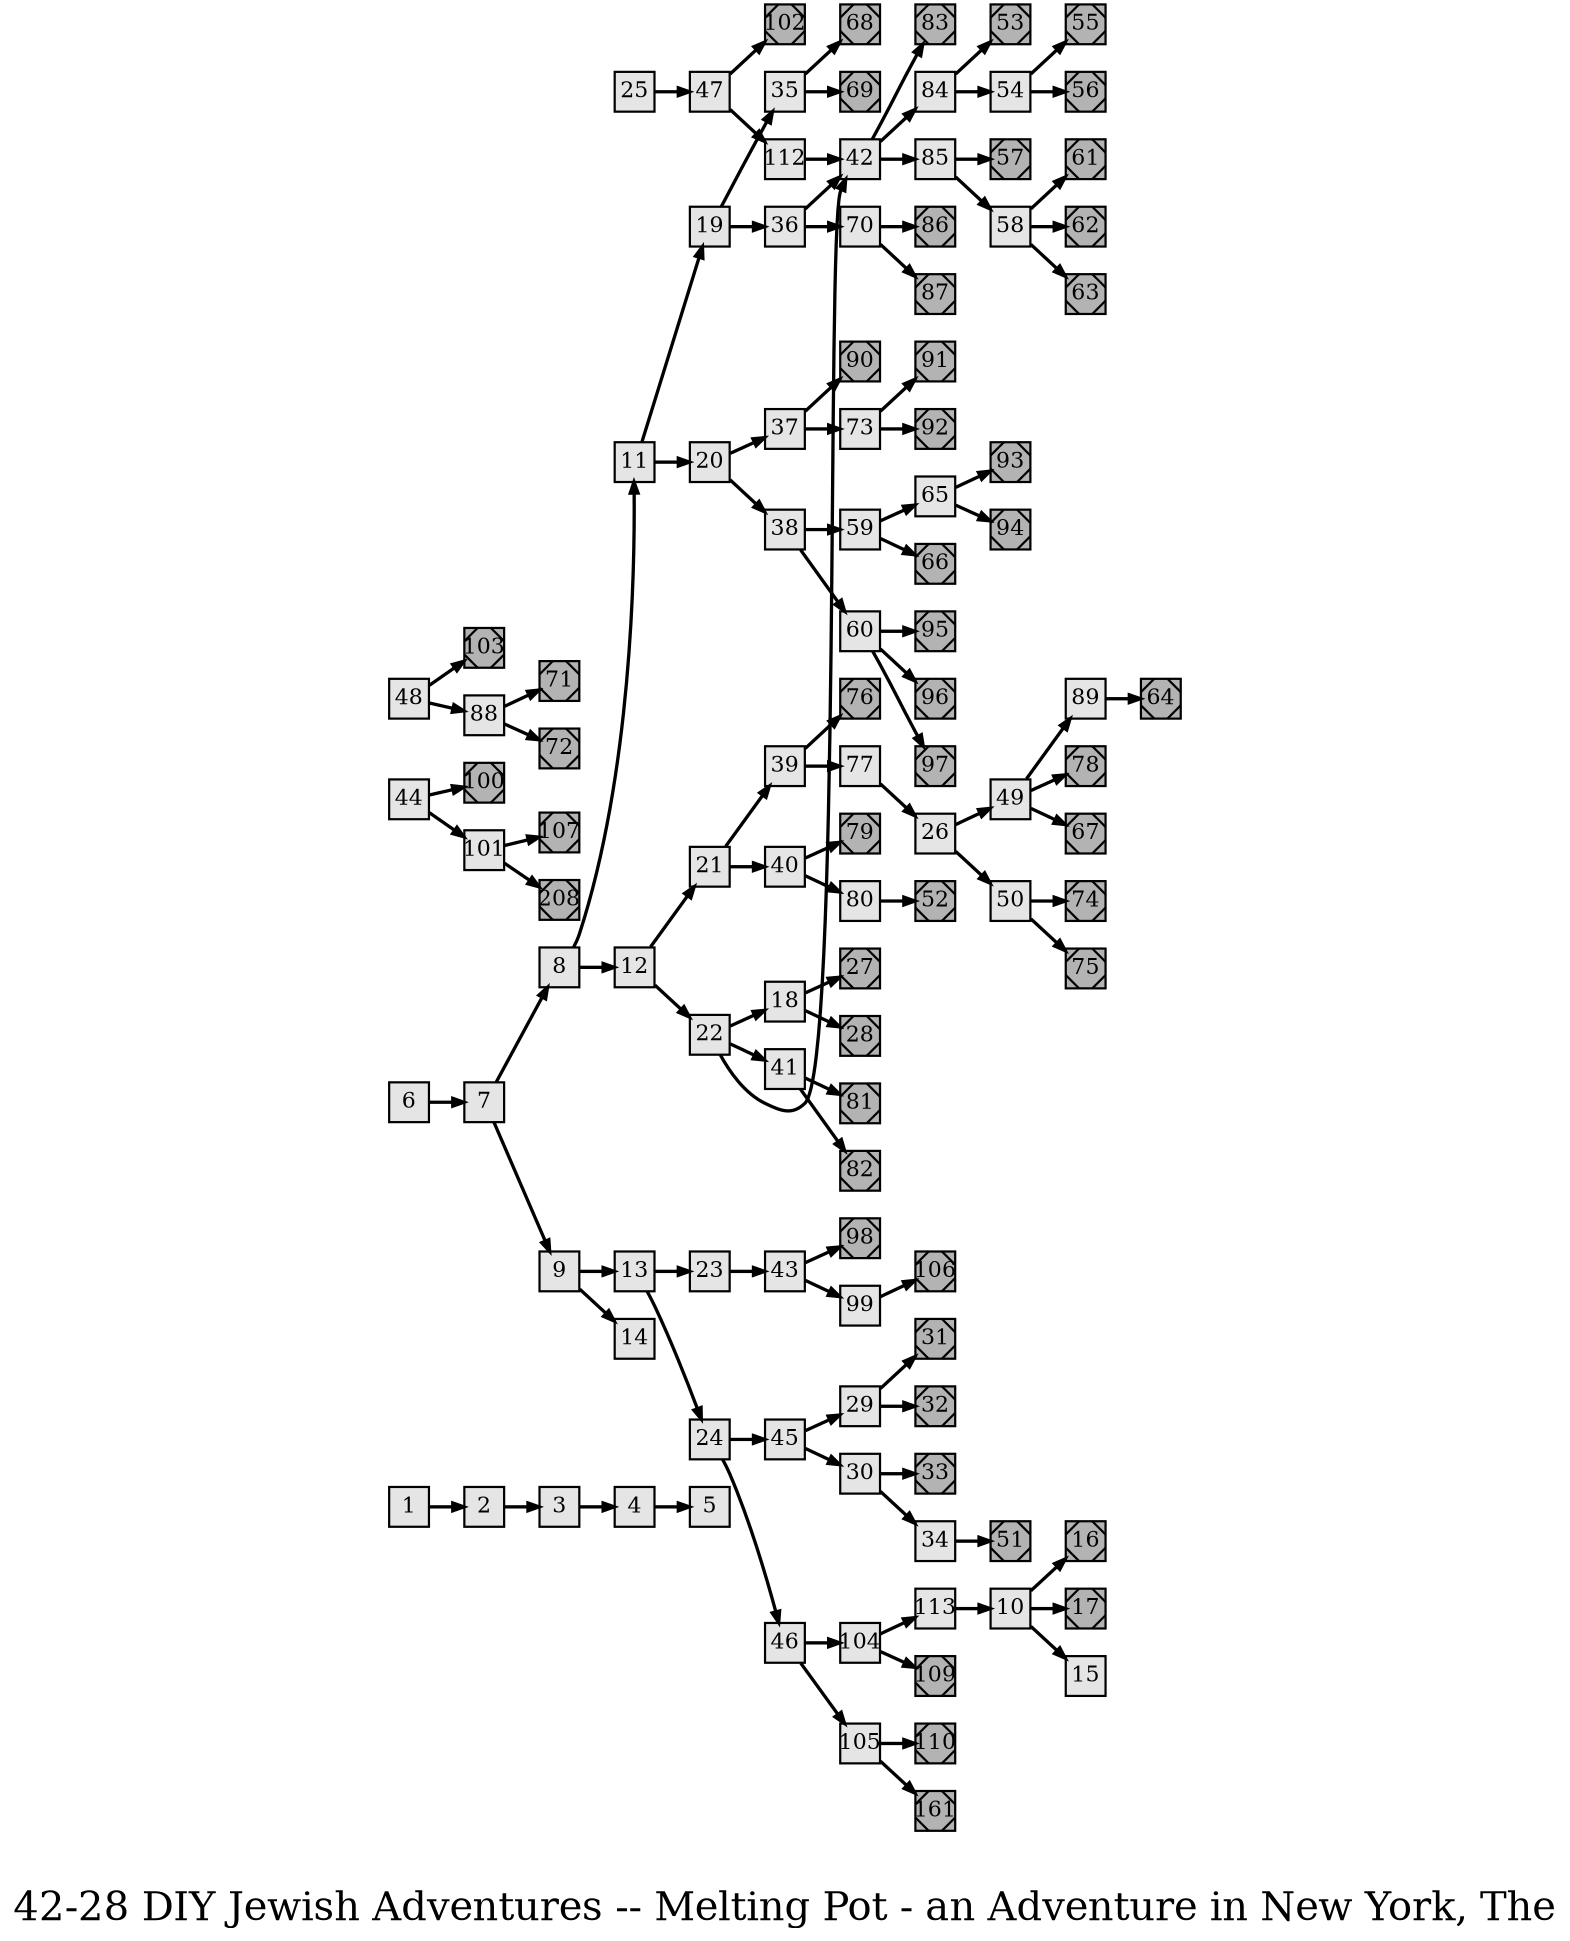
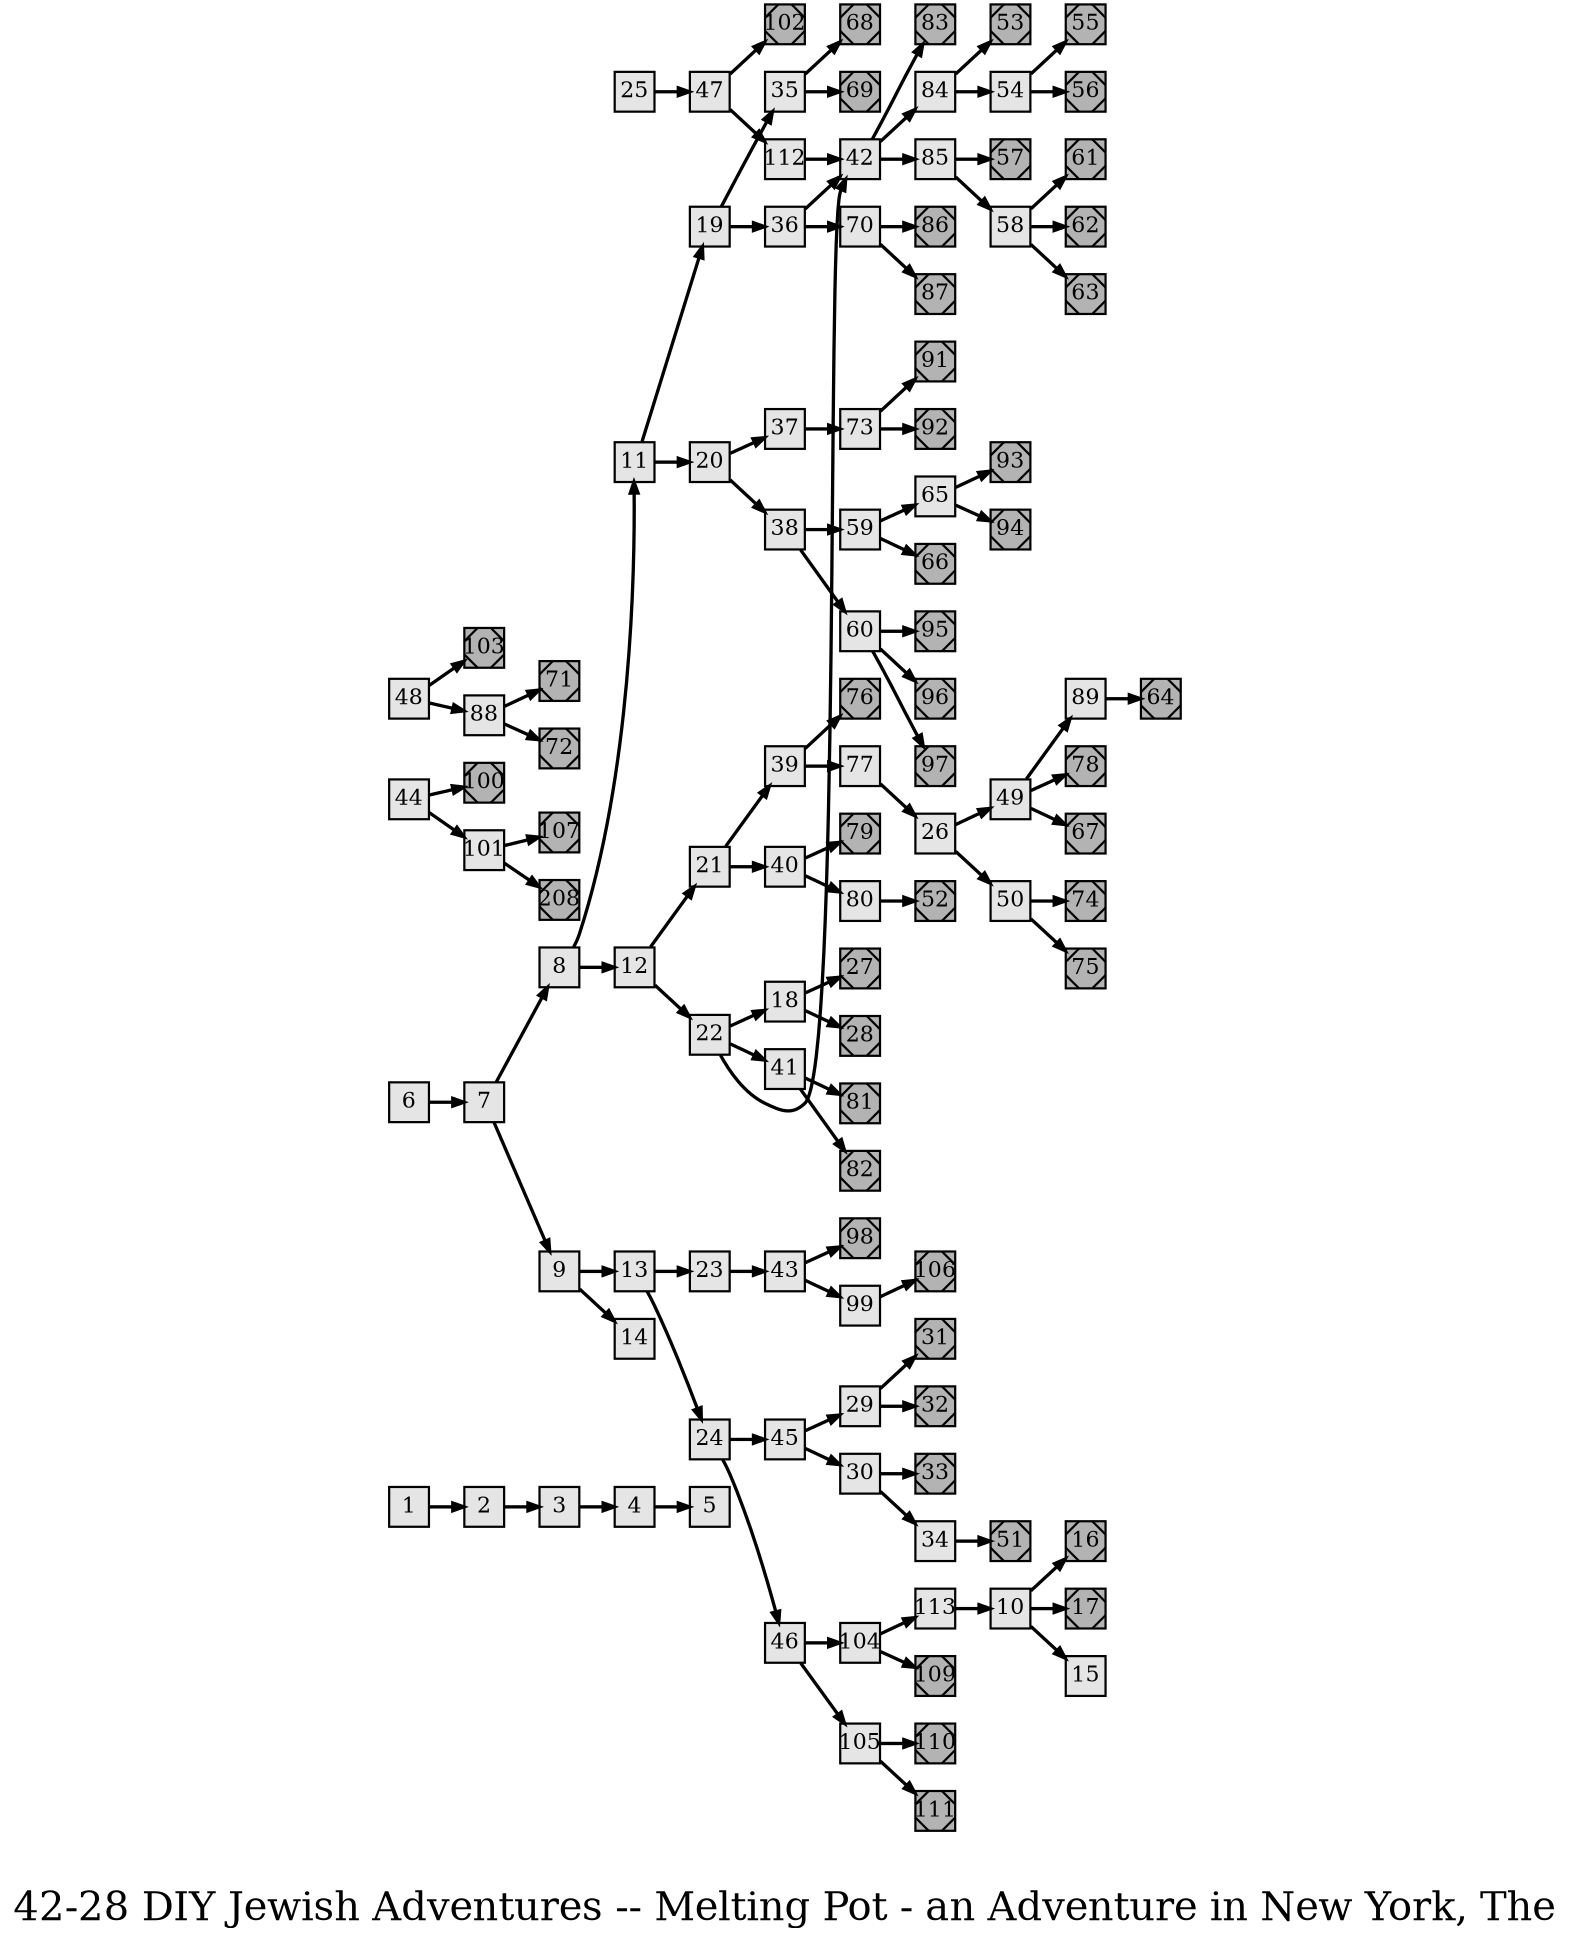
node "90": removed
node "161": label "161" -> "111"
